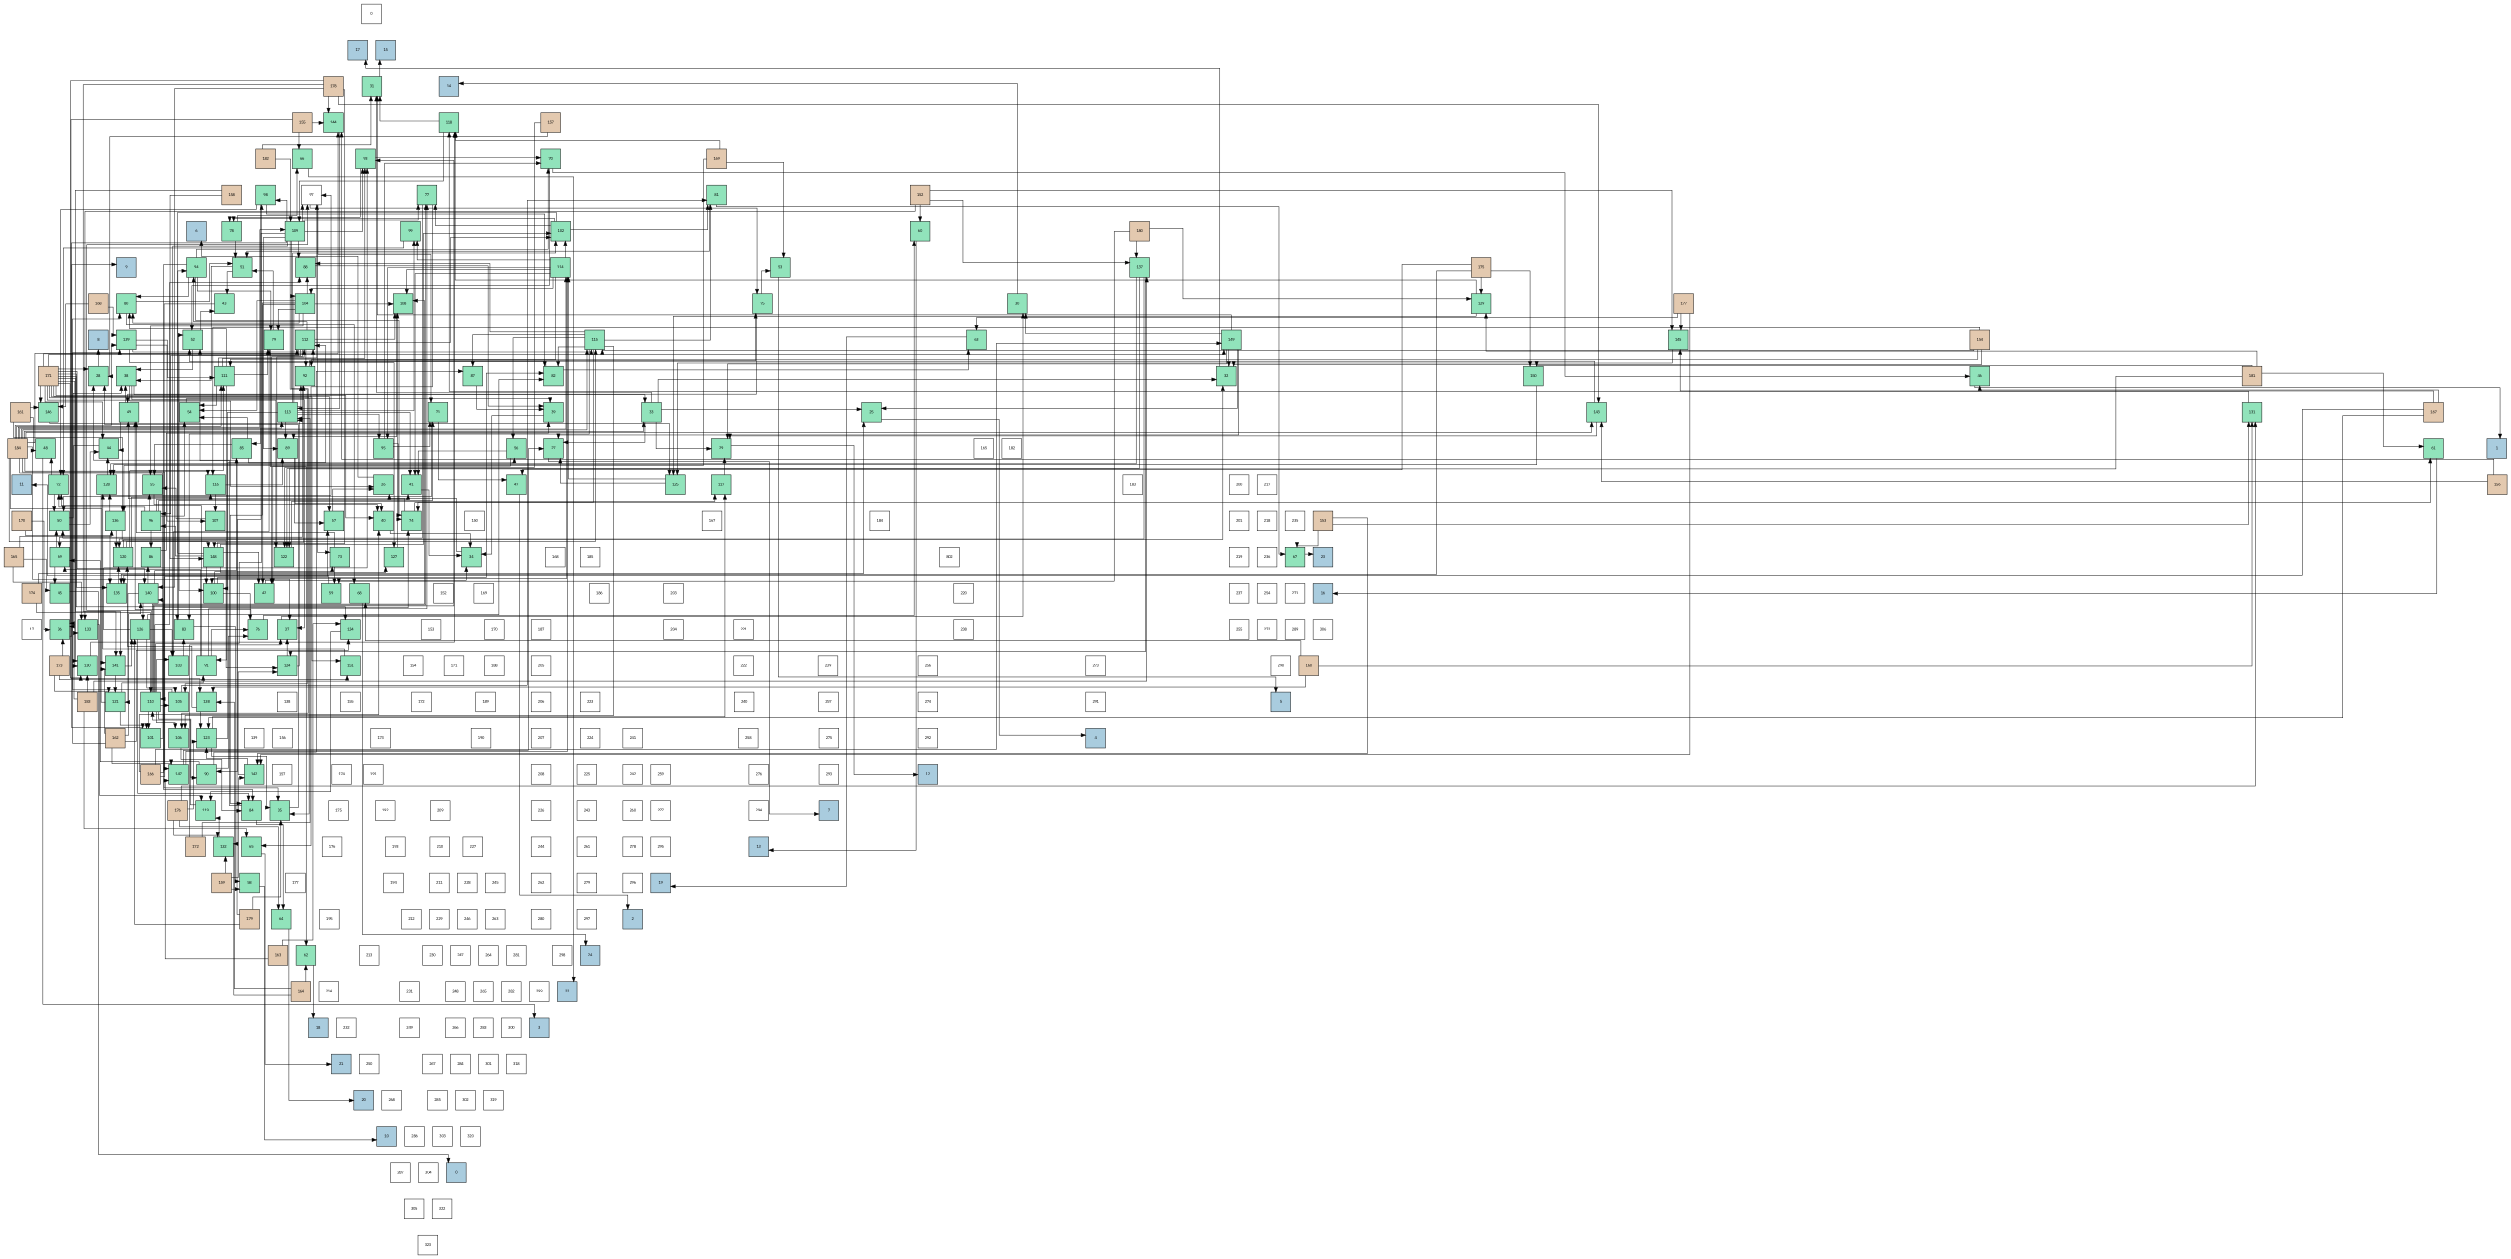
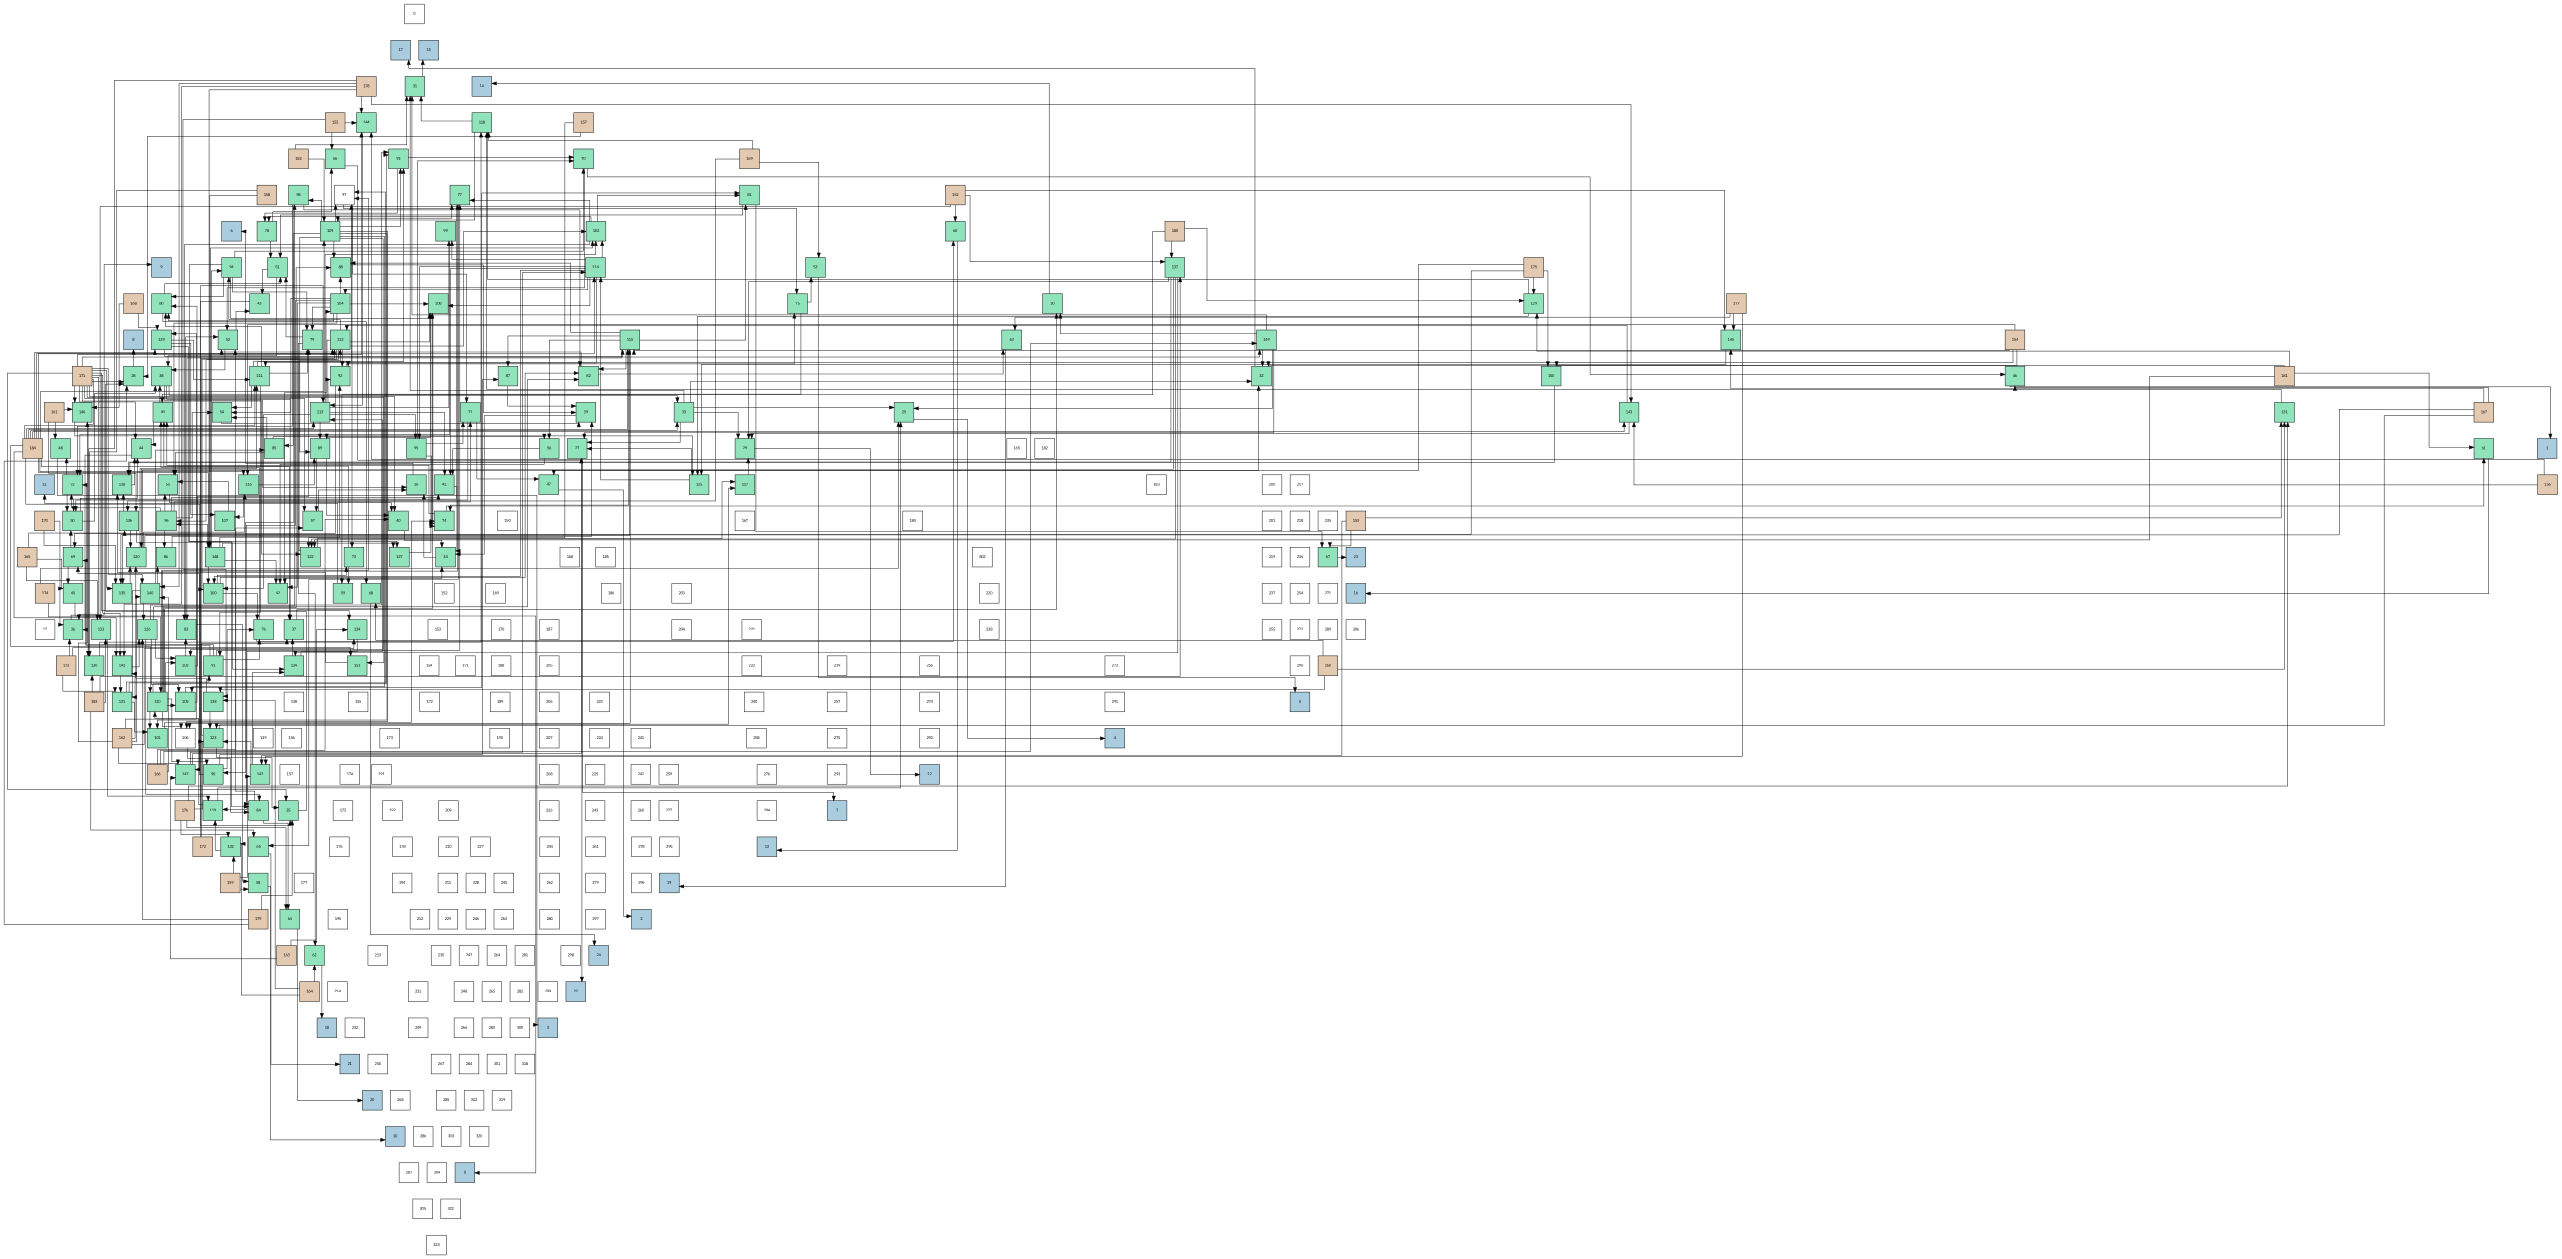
edge "149" -> "29": now "137" -> "29"
edge "162" -> "146": added
node "106": fillcolor #91e3bb -> #ffffff
edge "119" -> "25": added
